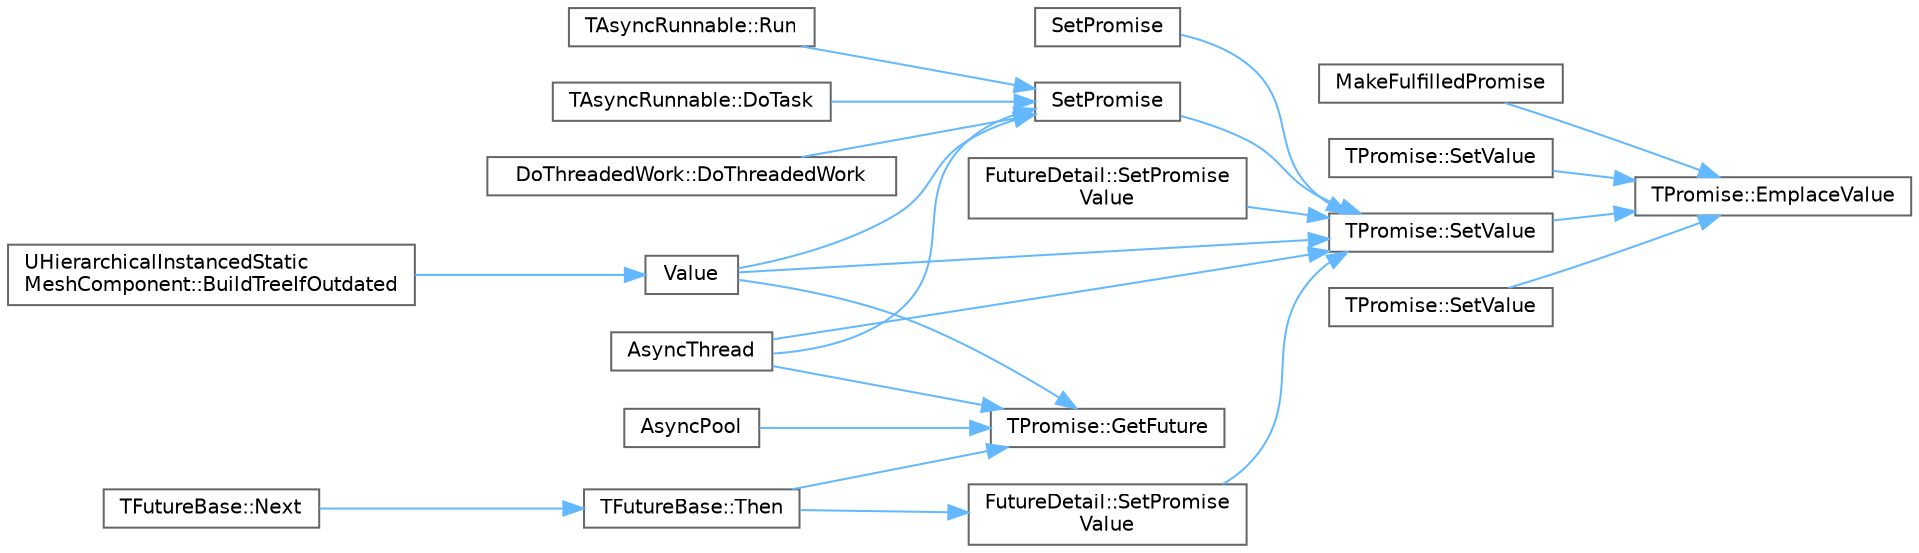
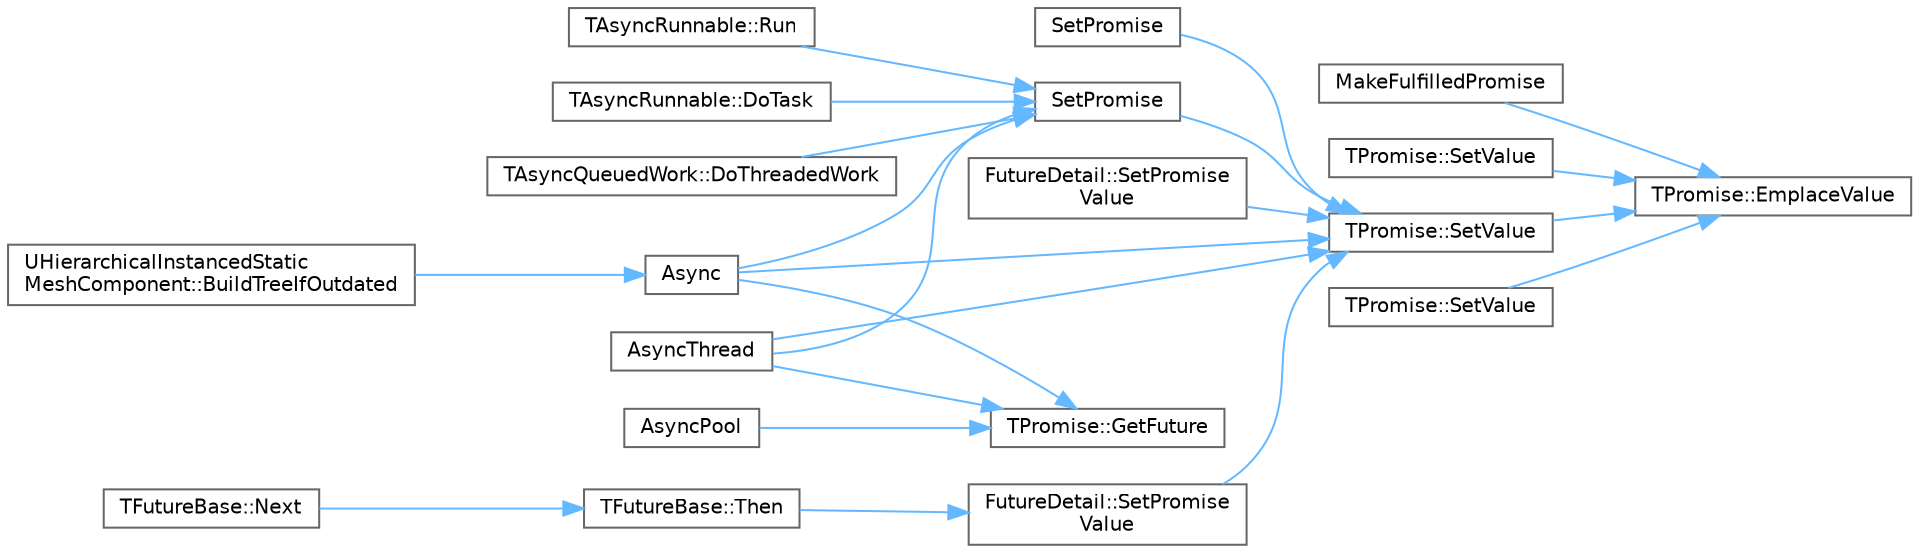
node "DoThreadedWork::DoThreadedWork": label "DoThreadedWork::DoThreadedWork" -> "TAsyncQueuedWork::DoThreadedWork"
node "Value": label "Value" -> "Async"
edge "TFutureBase::Then" -> "TPromise::GetFuture": removed
